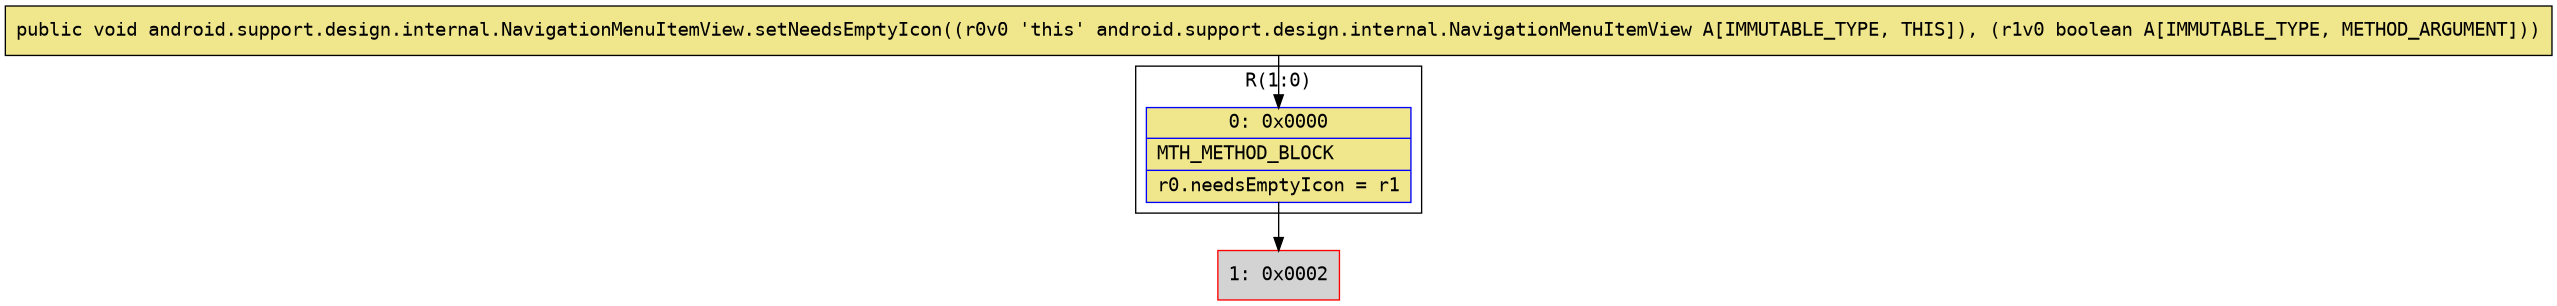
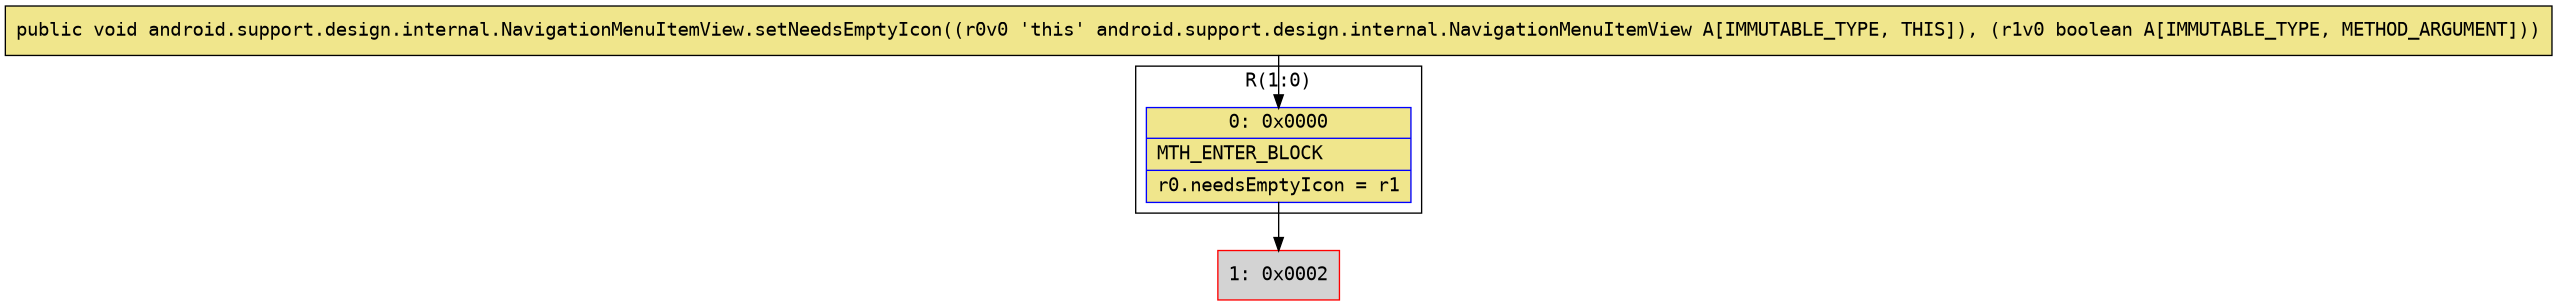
node "0: 0x0000": text "MTH_METHOD_BLOCK" -> "MTH_ENTER_BLOCK"
